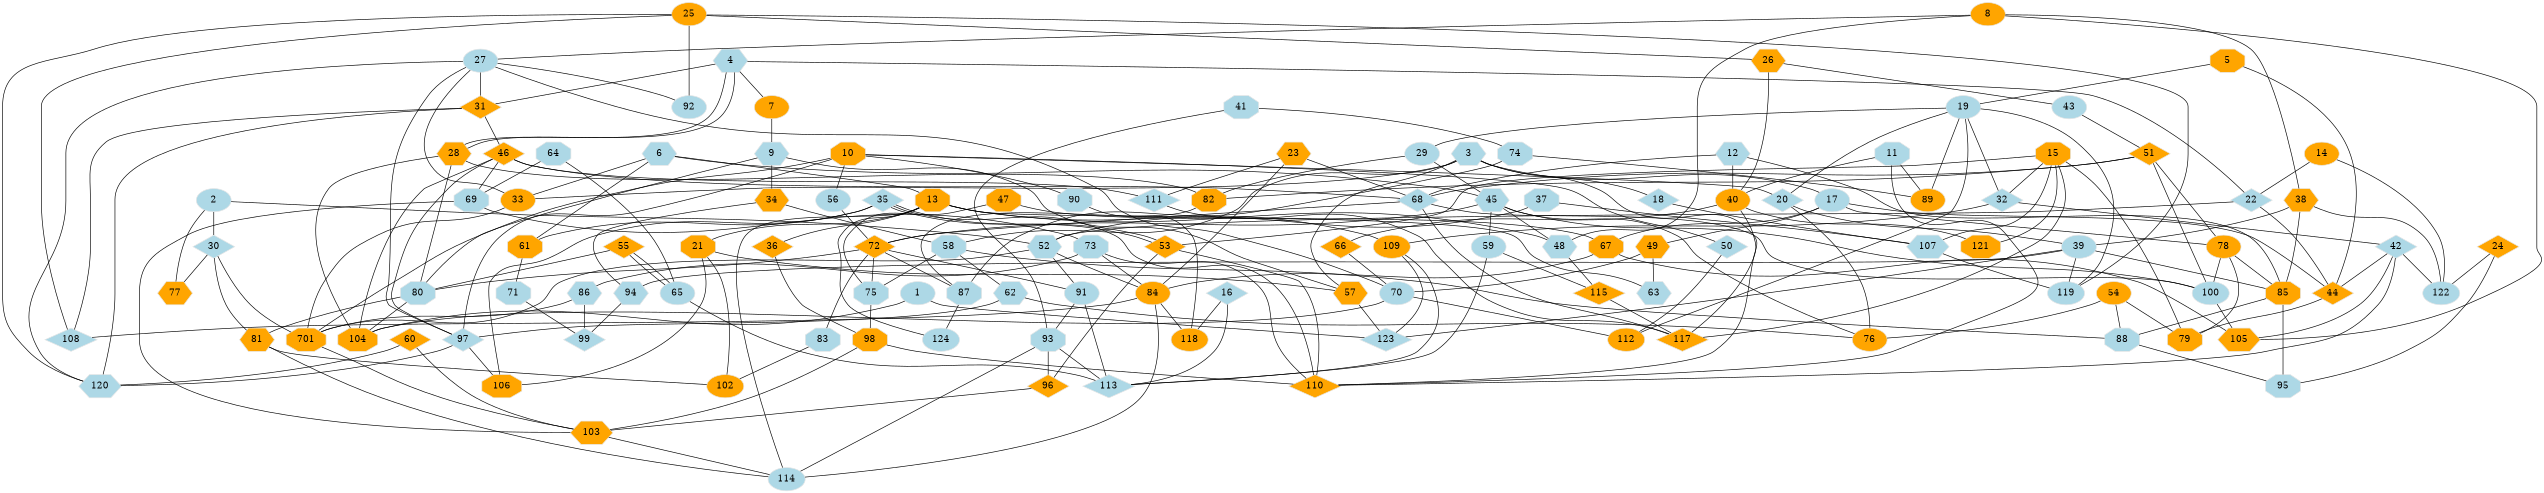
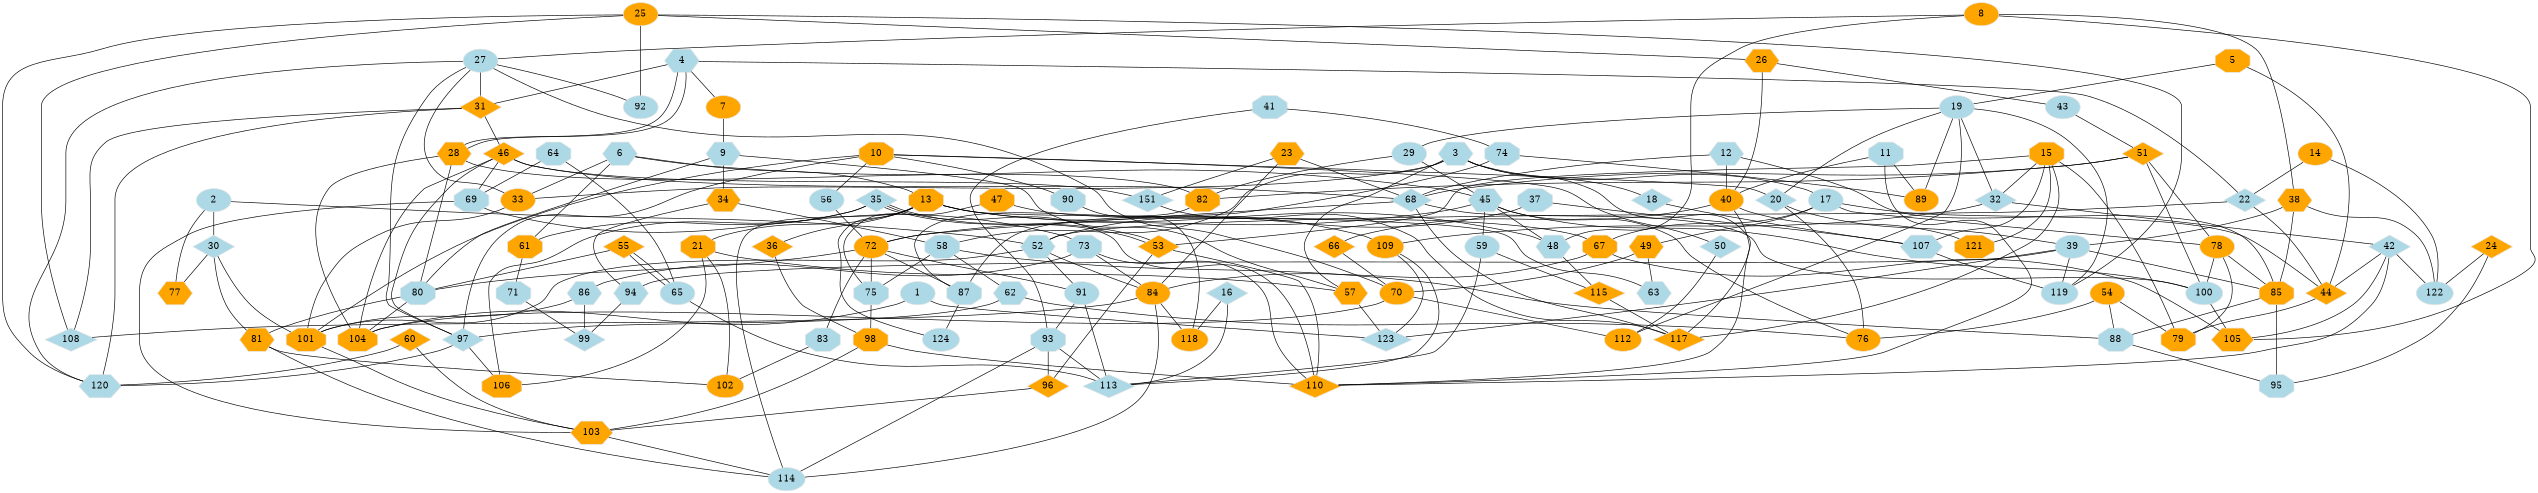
node "111": label "111" -> "151"
node "72": shape diamond -> ellipse
node "70": fillcolor lightblue -> orange
node "701": label "701" -> "101"
